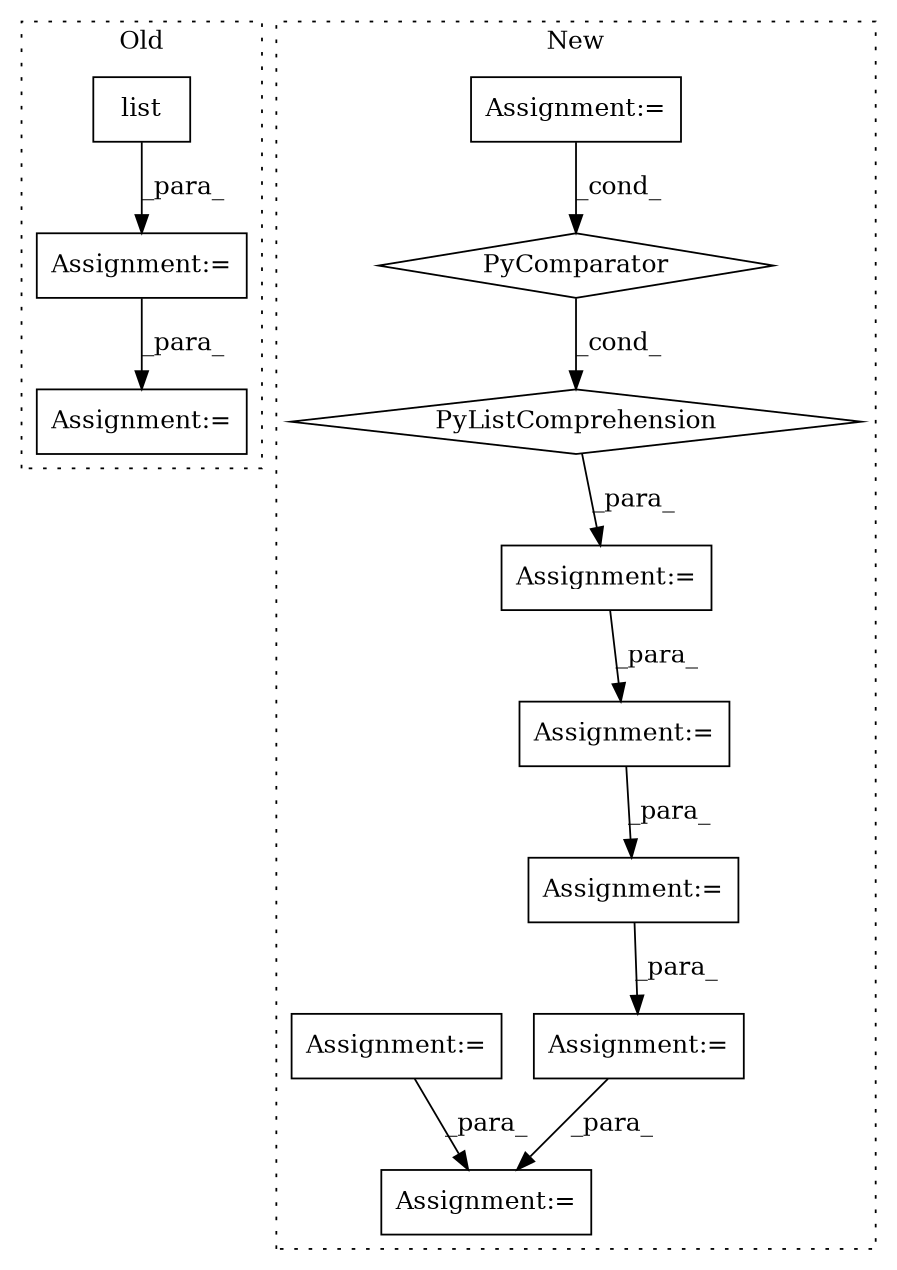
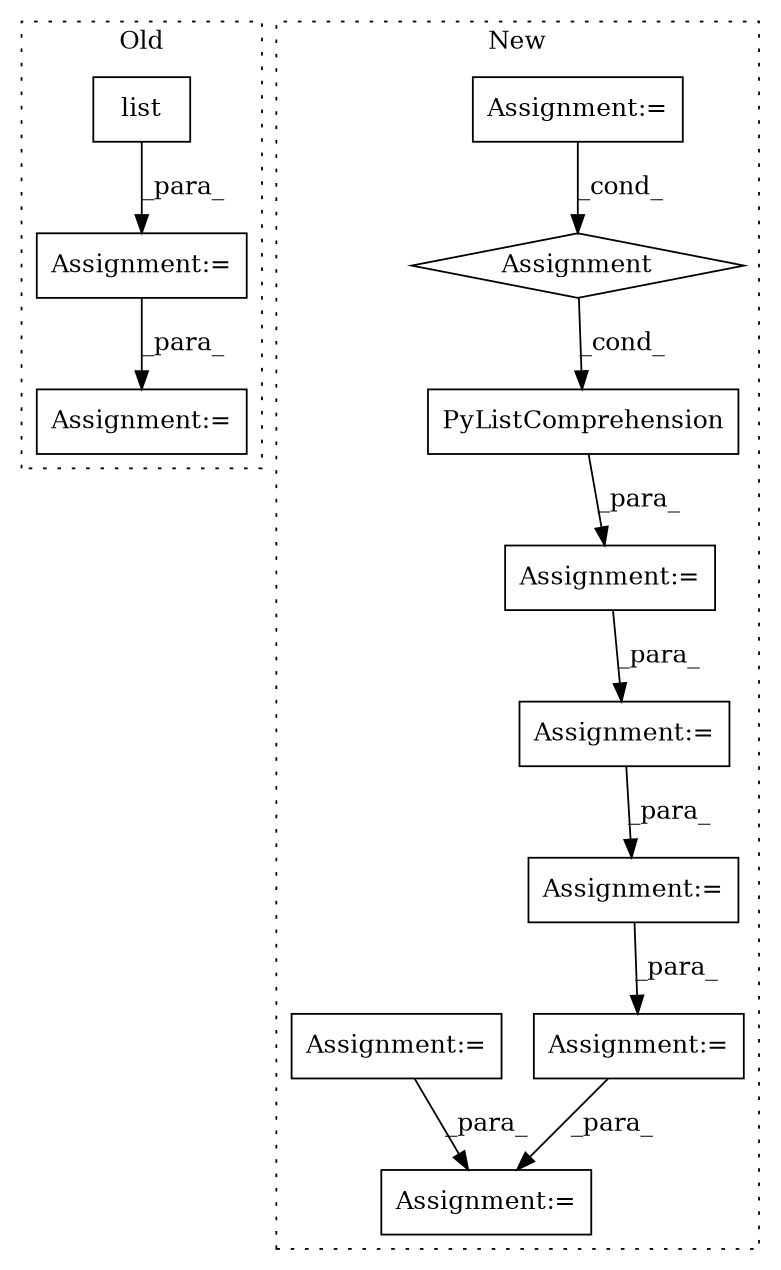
node "PyComparator": label "PyComparator" -> "Assignment"
node "PyListComprehension": shape diamond -> box
